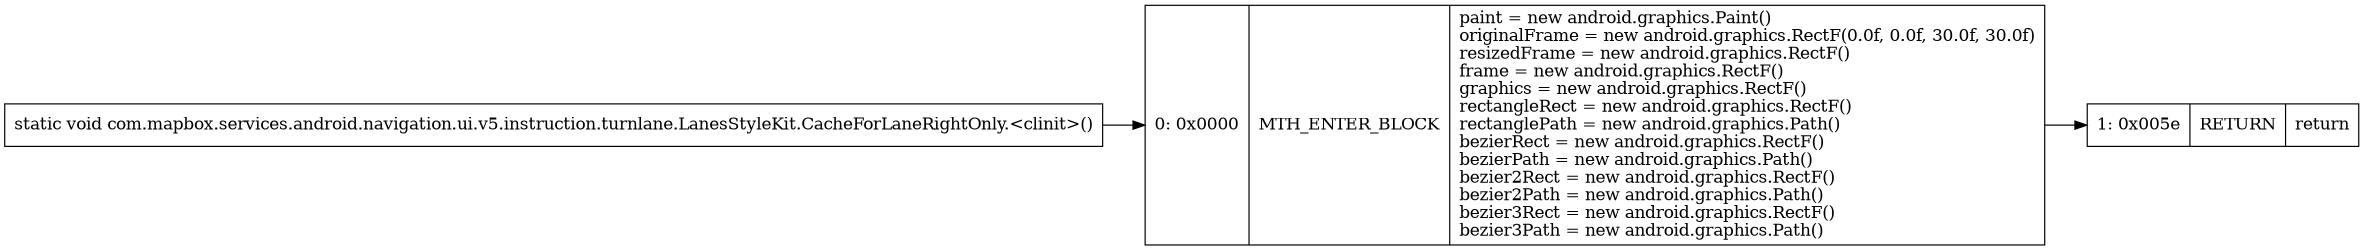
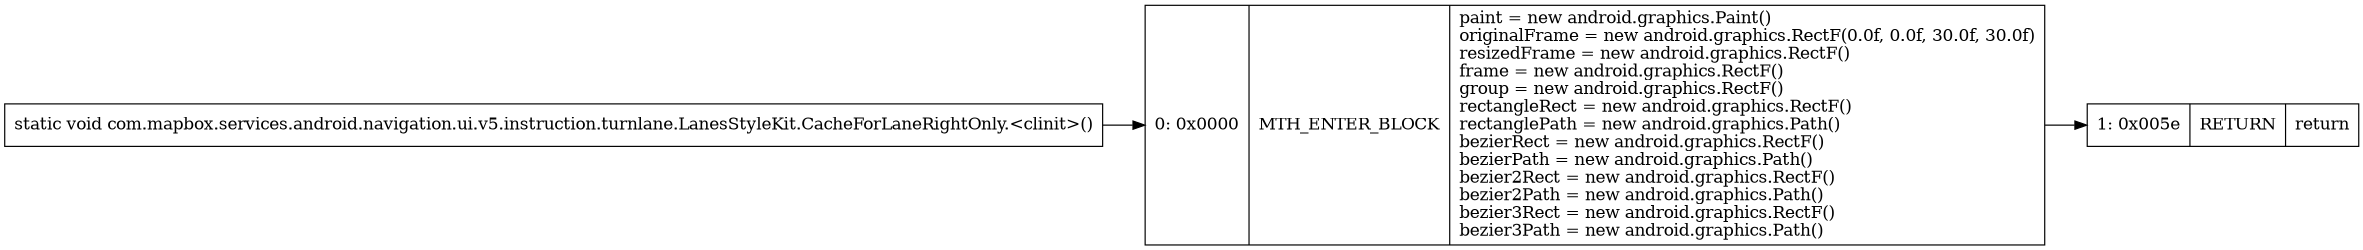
node "0: 0x0000": text "graphics = new android.graphics.RectF()" -> "group = new android.graphics.RectF()"
